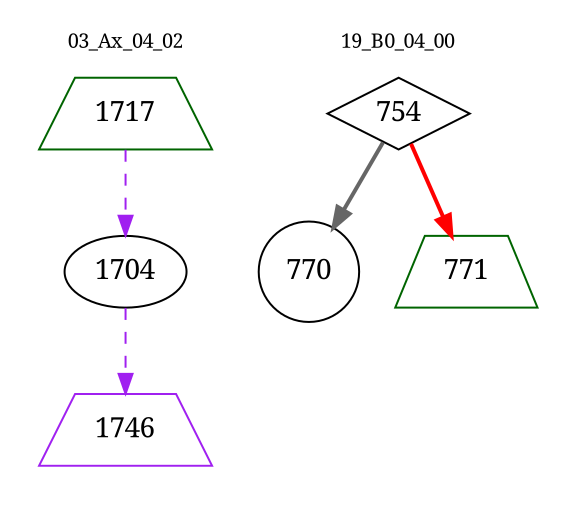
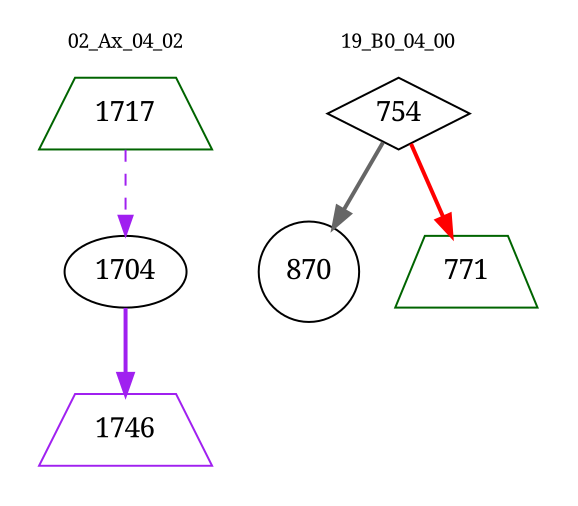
cluster "03_Ax_04_02": label "03_Ax_04_02" -> "02_Ax_04_02"
node "770": label "770" -> "870"
edge "1704" -> "1746": style dashed -> bold
